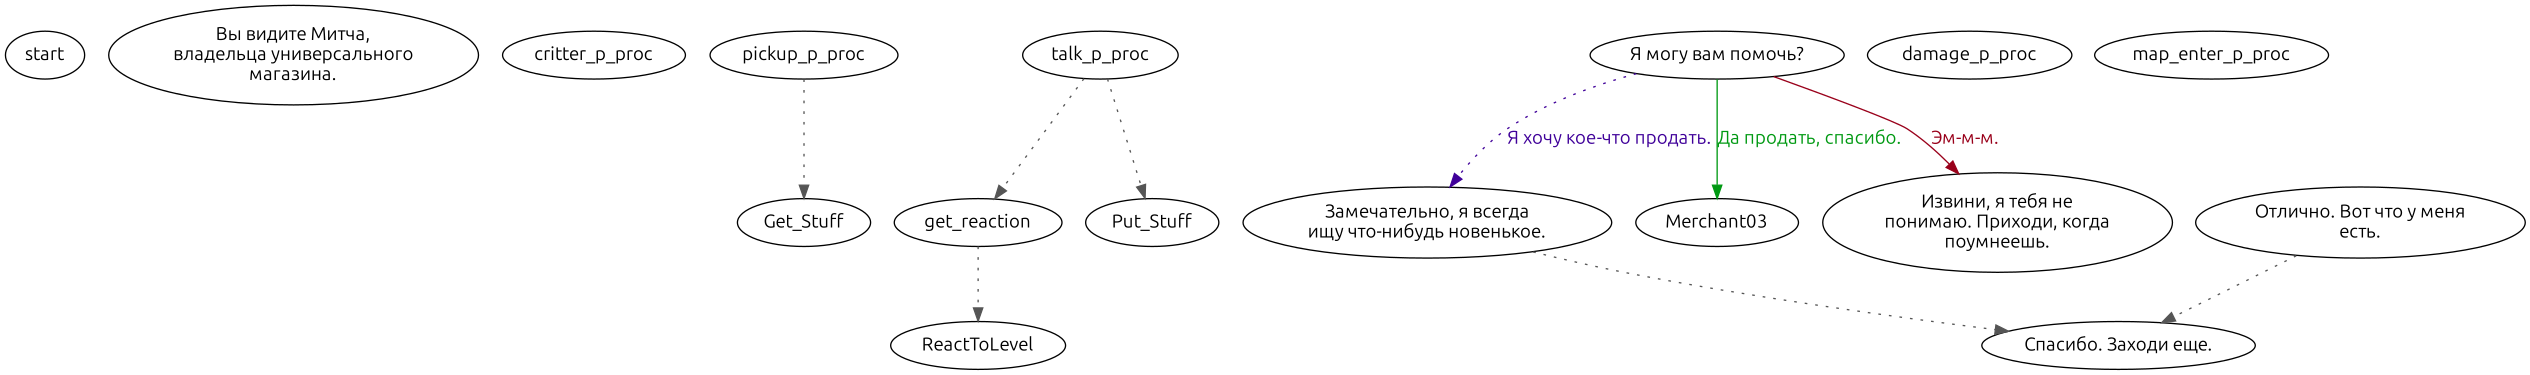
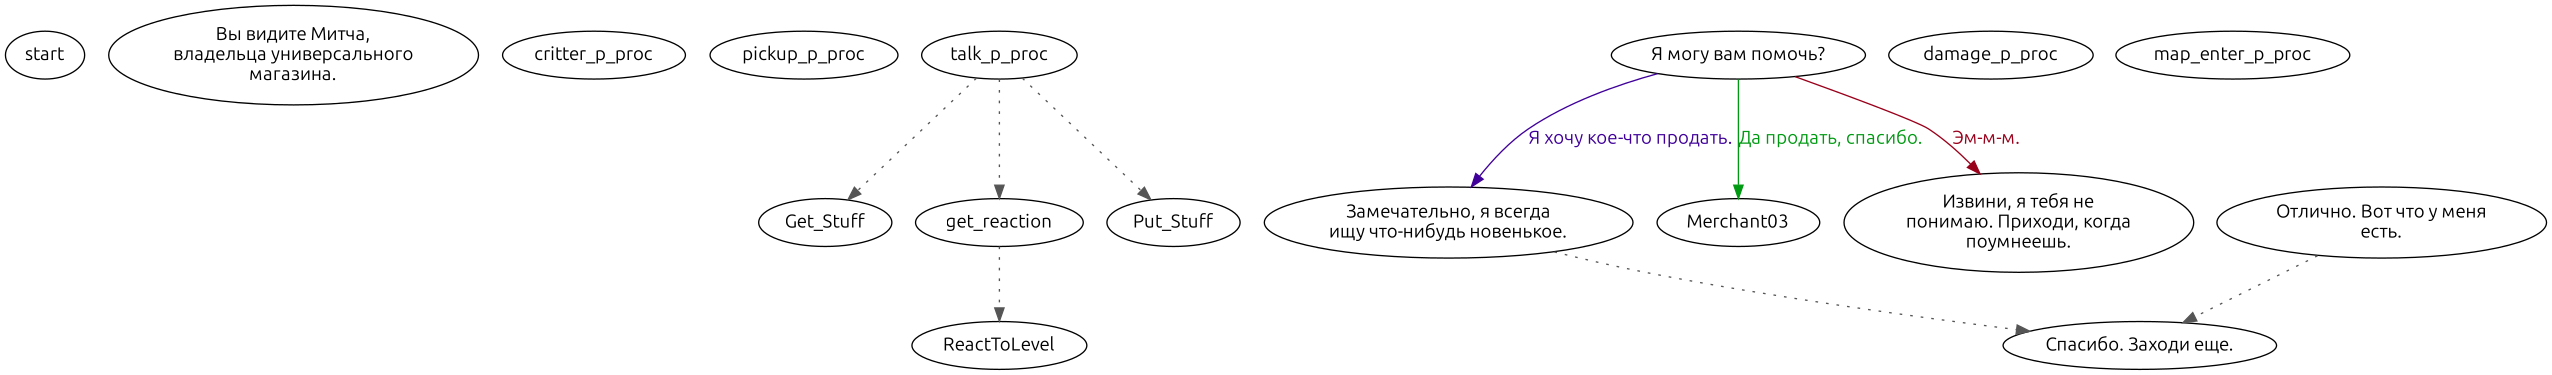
edge "Я могу вам помочь?" -> "Замечательно, я всегда ищу что-нибудь новенькое.": style dotted -> solid
edge "pickup_p_proc" -> "Get_Stuff": now "talk_p_proc" -> "Get_Stuff"
